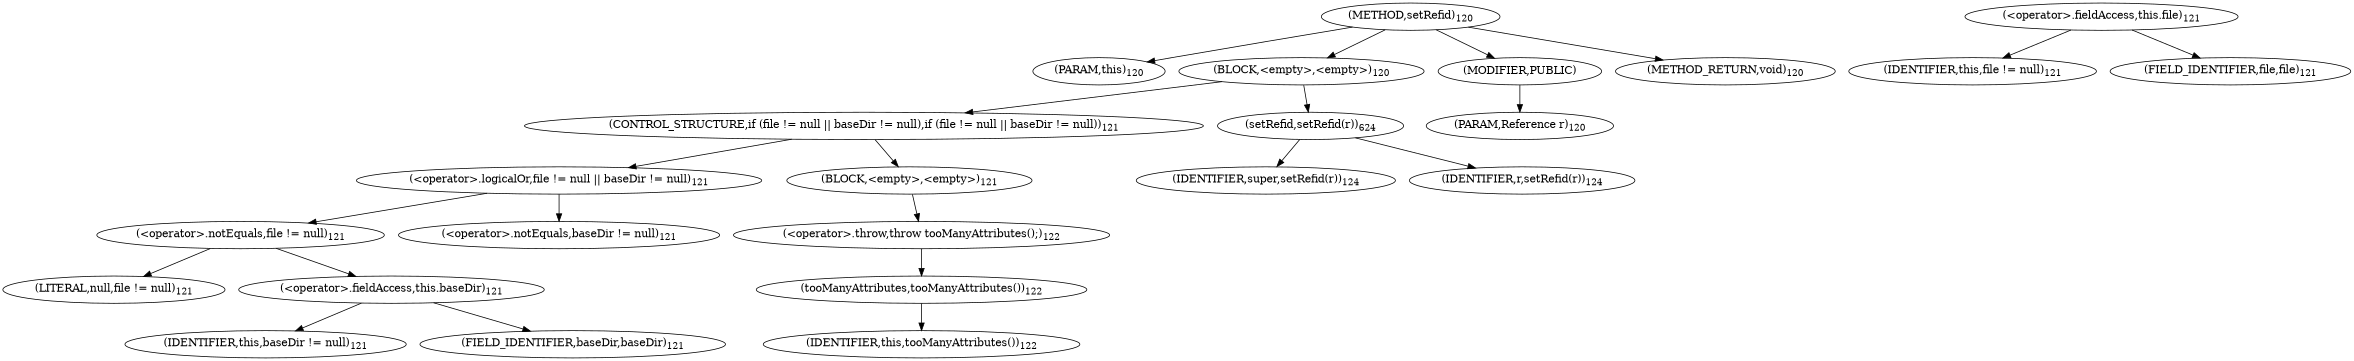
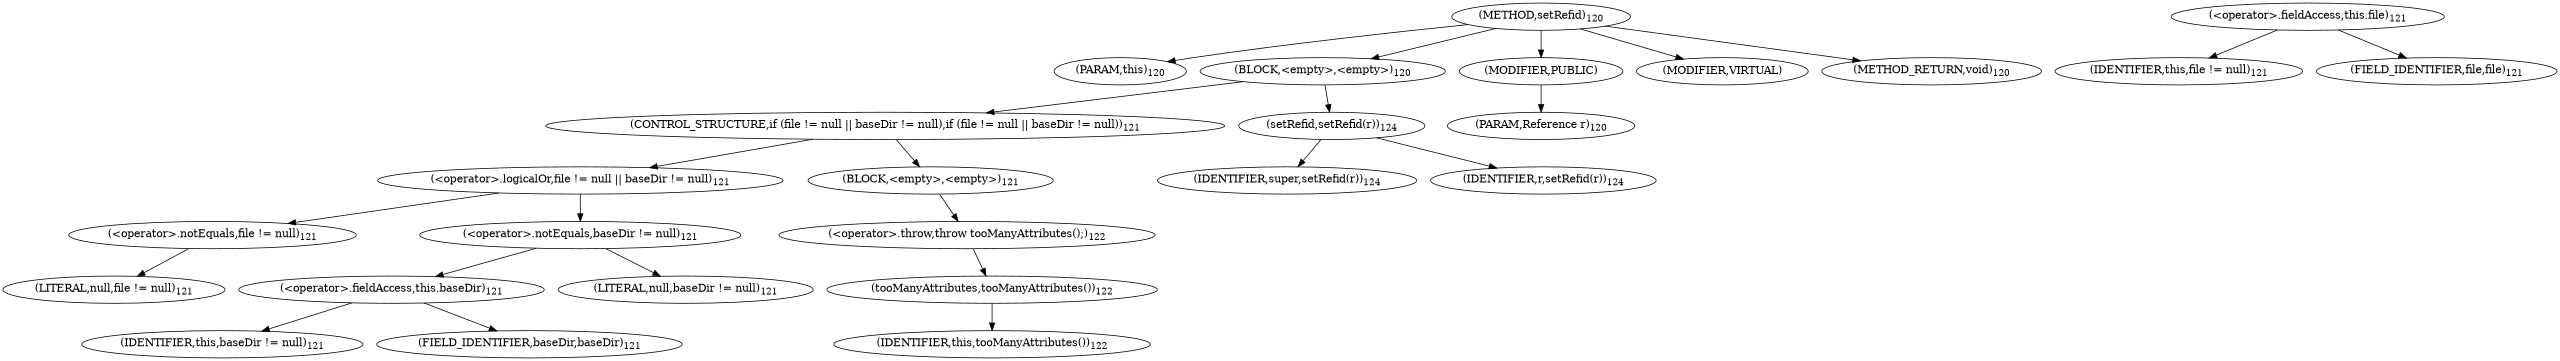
node "(MODIFIER,VIRTUAL)": added
node "(setRefid,setRefid(r))": text "624" -> "124"
edge "(<operator>.notEquals,file != null)" -> "(<operator>.fieldAccess,this.baseDir)": now "(<operator>.notEquals,baseDir != null)" -> "(<operator>.fieldAccess,this.baseDir)"
node "(LITERAL,null,baseDir != null)": added
